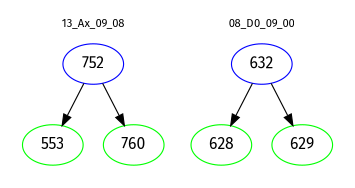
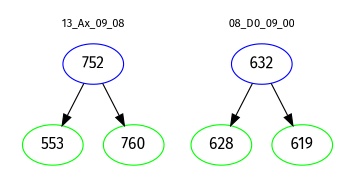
node "629": label "629" -> "619"
